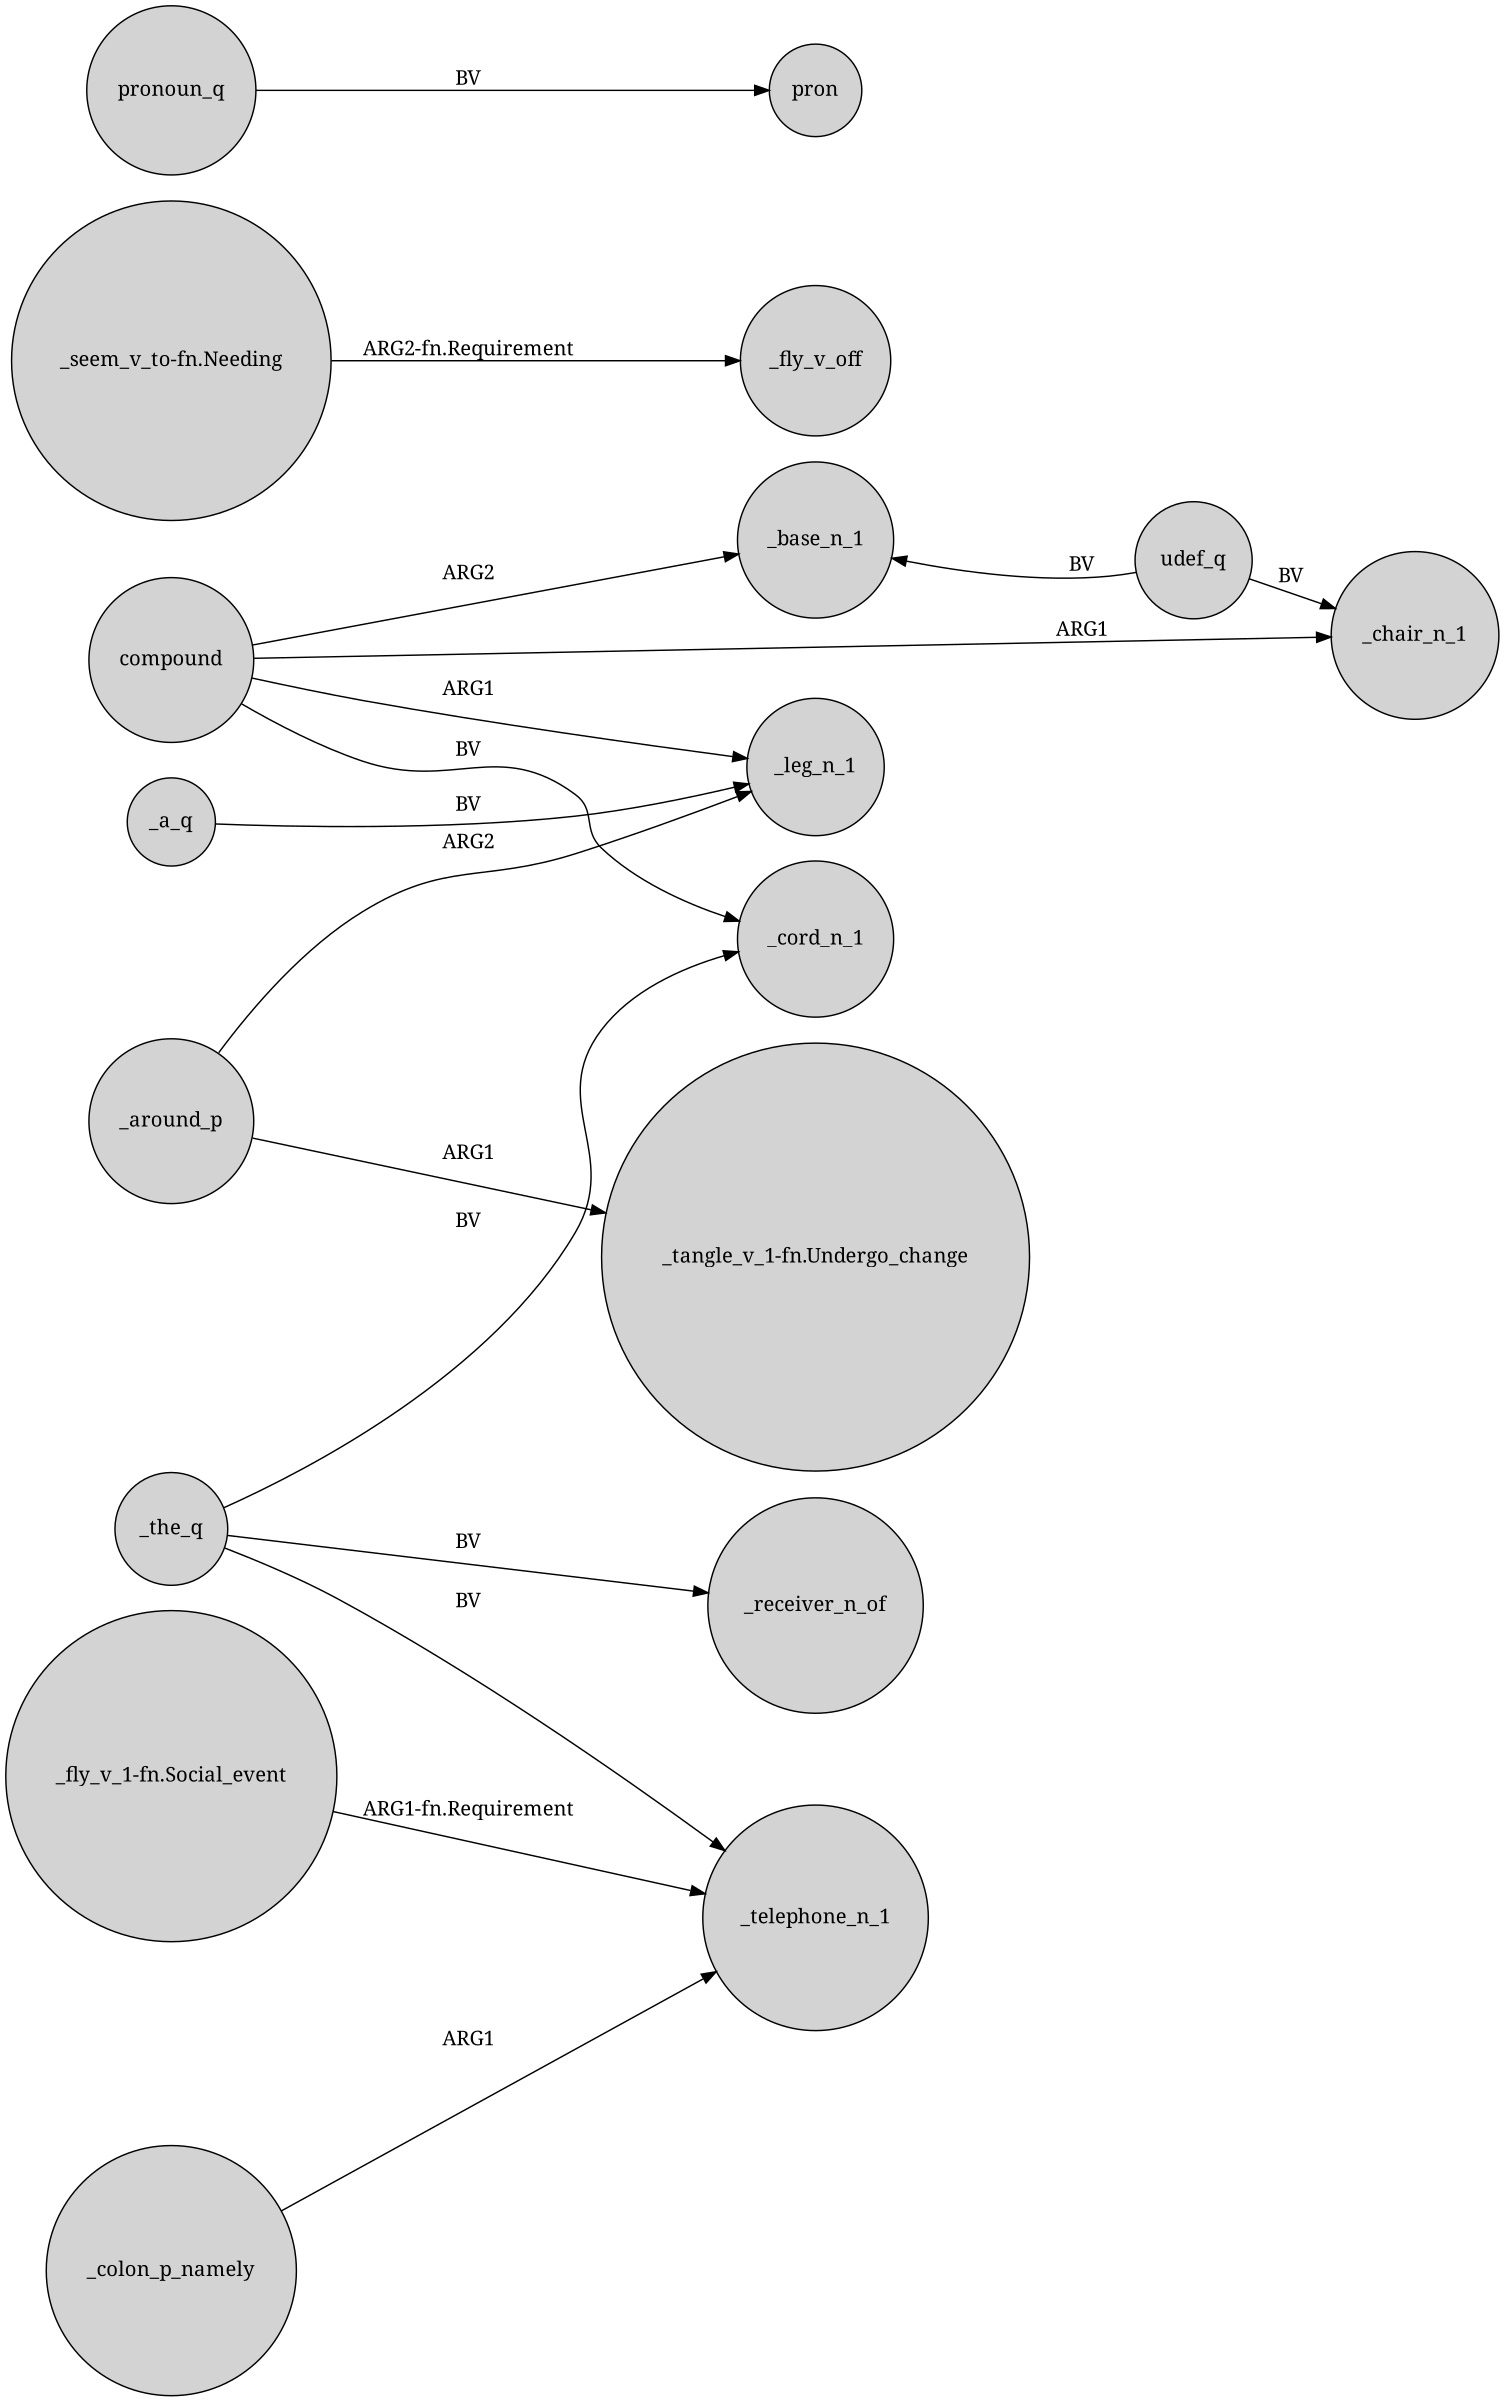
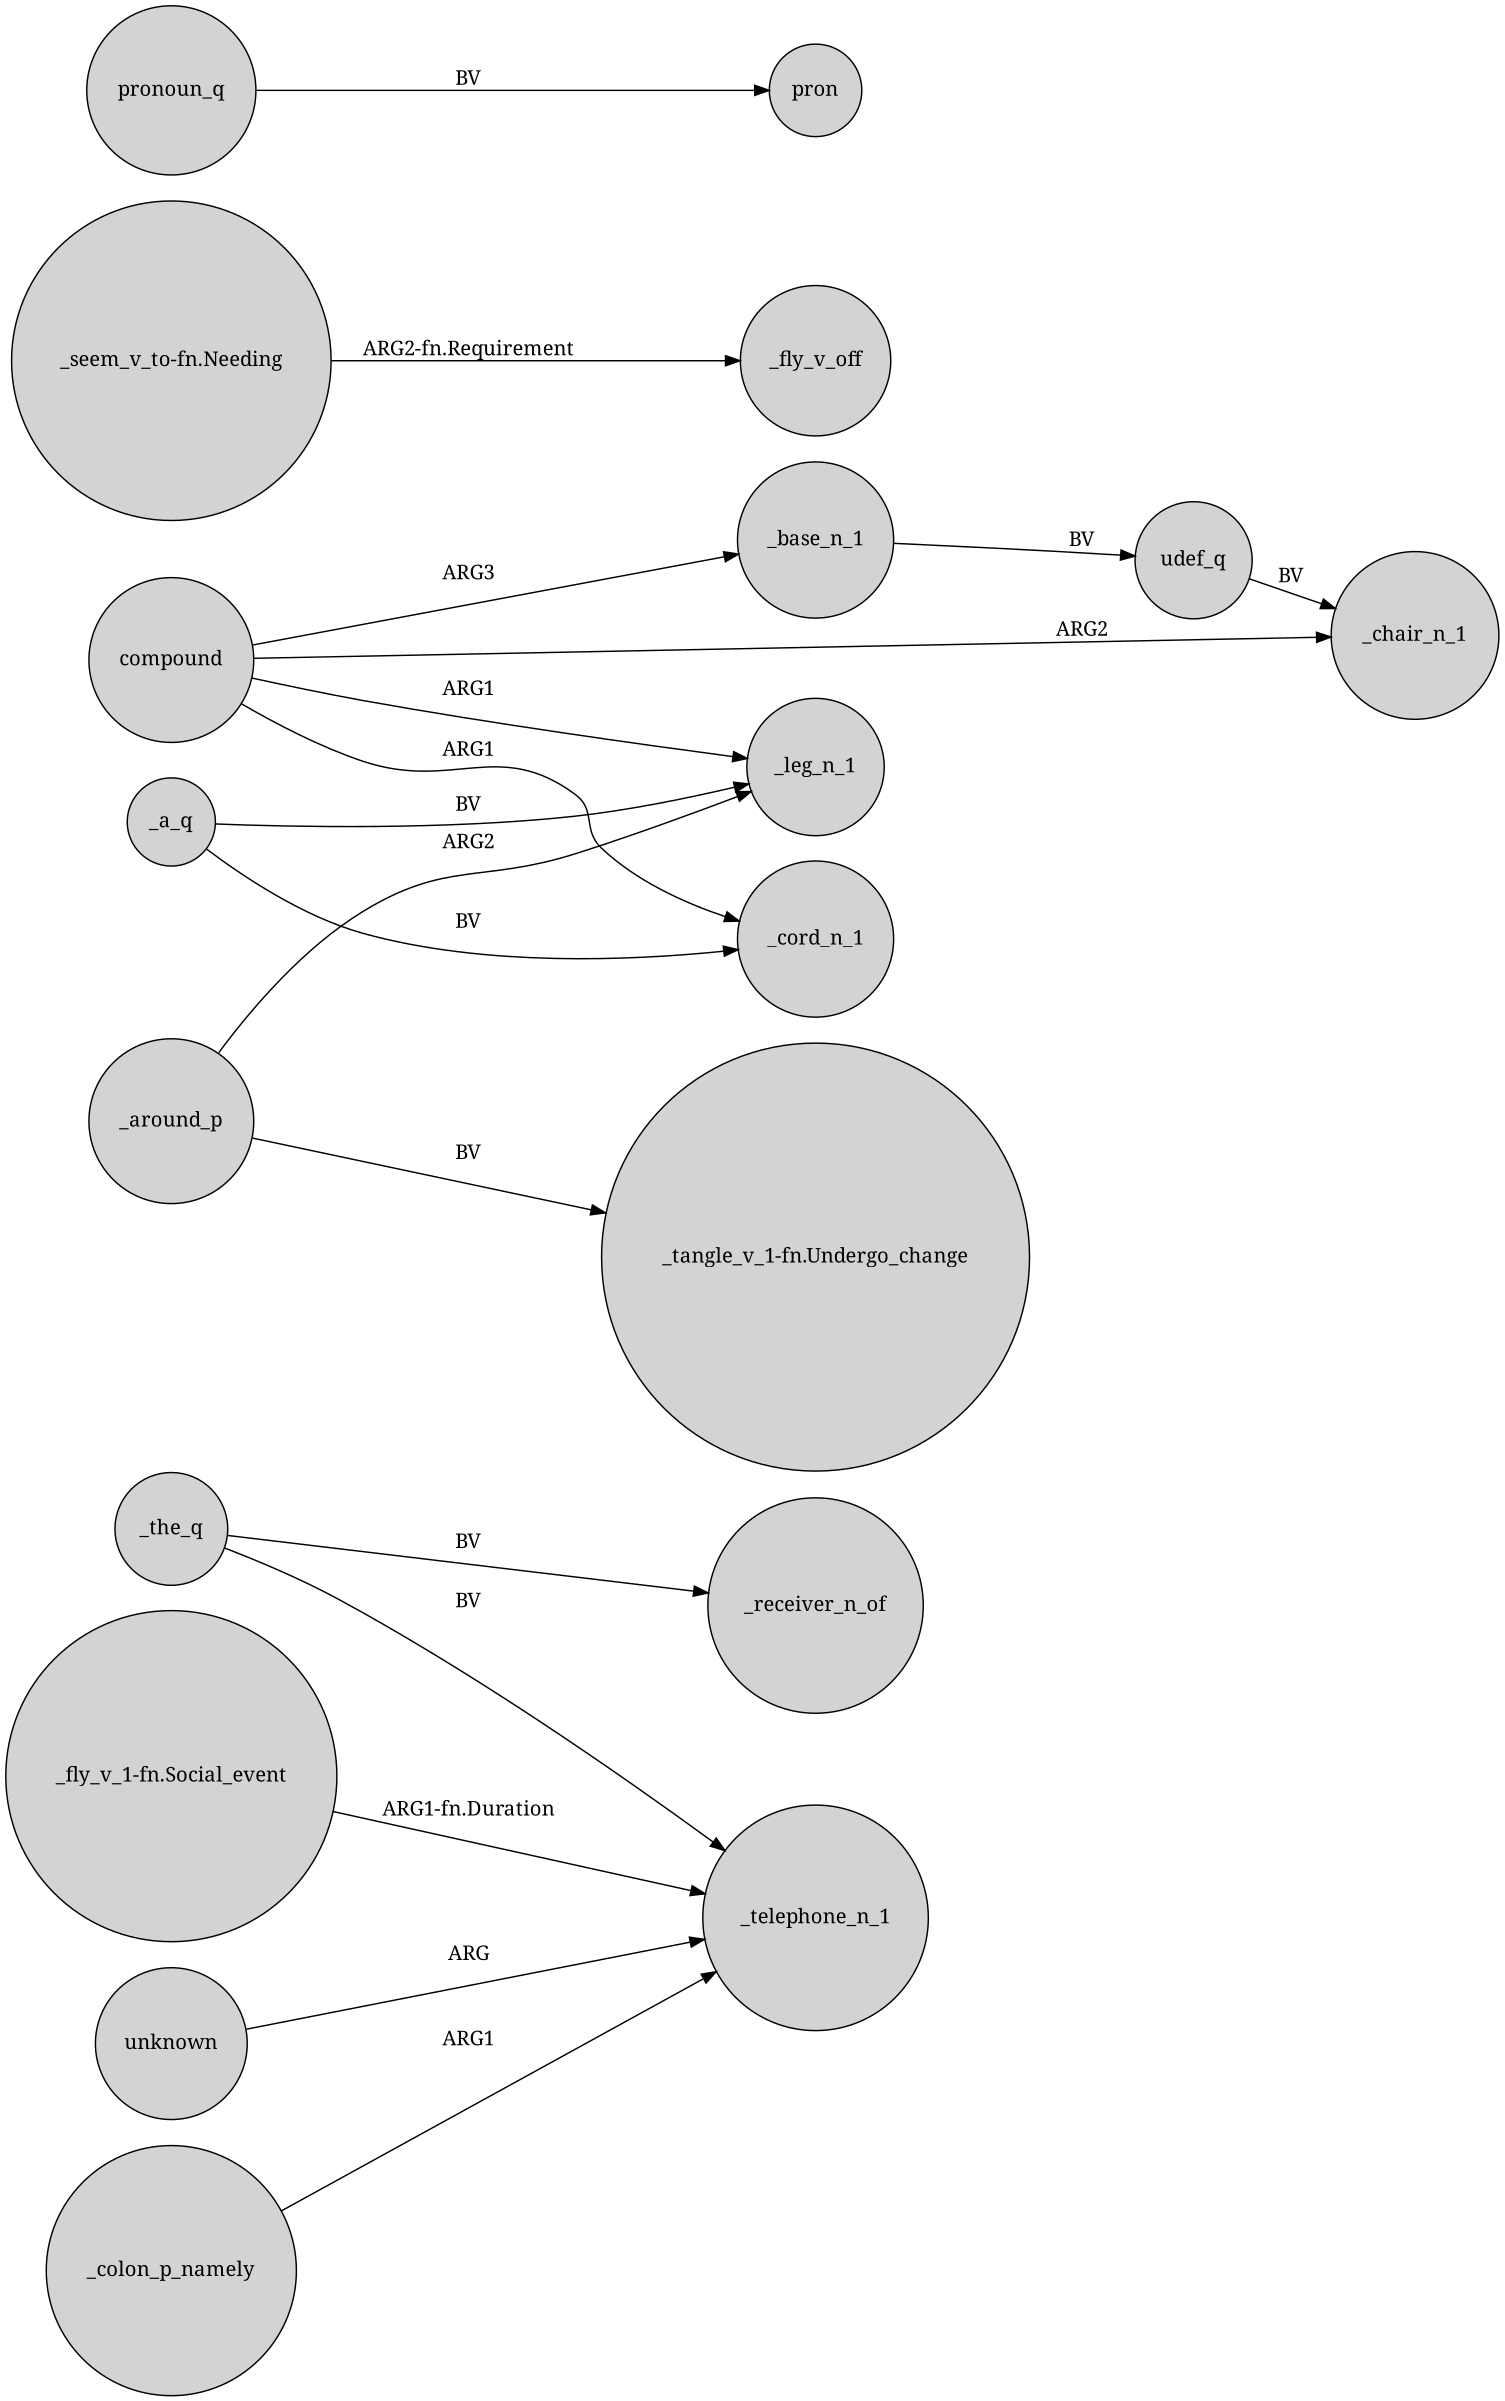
edge "compound" -> "_base_n_1": label "ARG2" -> "ARG3"
edge "udef_q" -> "_base_n_1": reversed
edge "compound" -> "_chair_n_1": label "ARG1" -> "ARG2"
edge "compound" -> "_cord_n_1": label "BV" -> "ARG1"
edge "_around_p" -> "_tangle_v_1-fn.Undergo_change": label "ARG1" -> "BV"
edge "_the_q" -> "_cord_n_1": now "_a_q" -> "_cord_n_1"
edge "_fly_v_1-fn.Social_event" -> "_telephone_n_1": label "ARG1-fn.Requirement" -> "ARG1-fn.Duration"
node "unknown": added
